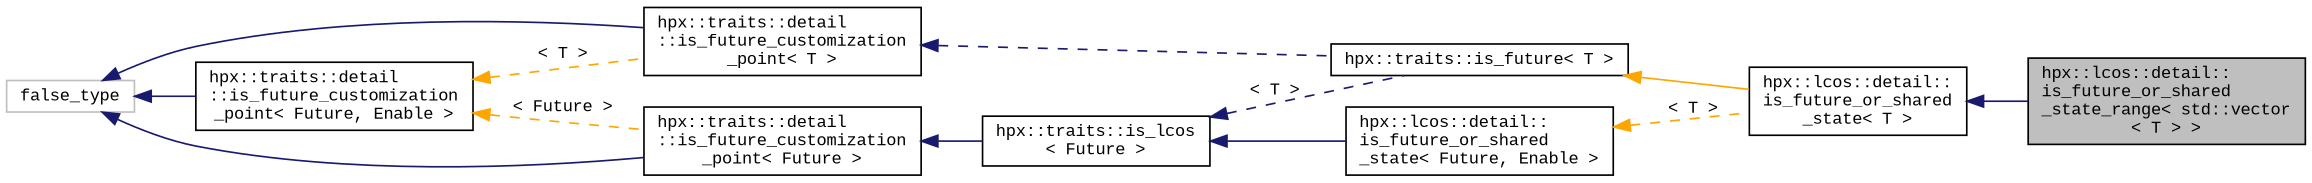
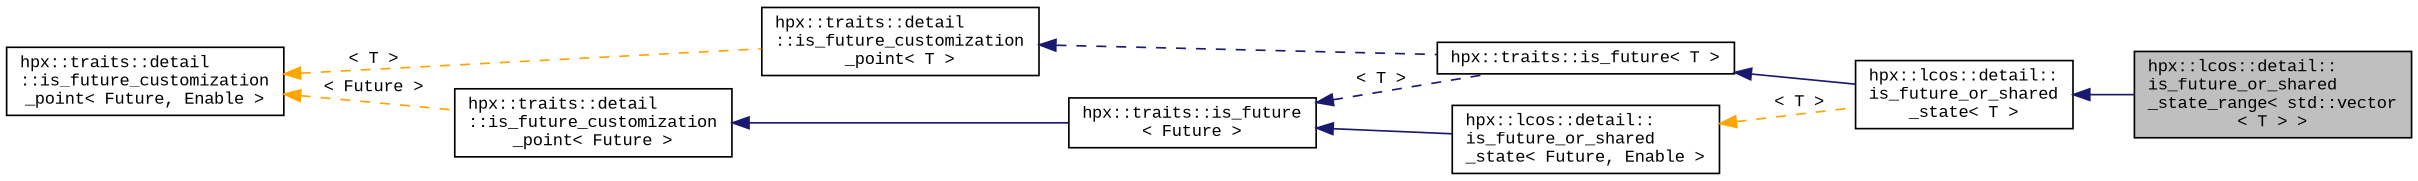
edge "hpx::lcos::detail:: is_future_or_shared _state< T >" -> "hpx::traits::is_future< T >": color orange -> midnightblue
node "false_type": removed
node "hpx::traits::is_lcos < Future >": label "hpx::traits::is_lcos < Future >" -> "hpx::traits::is_future < Future >"
